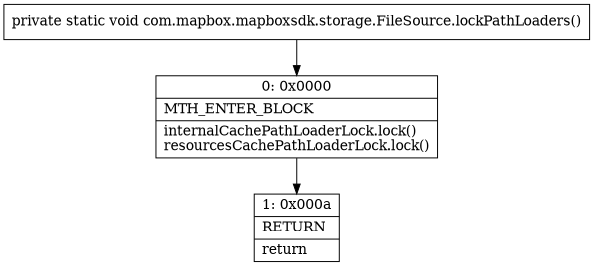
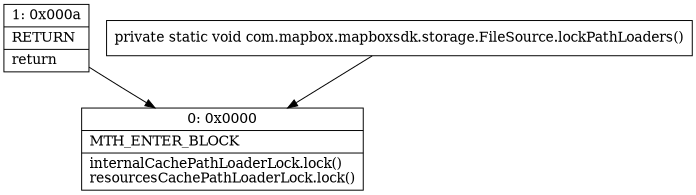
edge "0: 0x0000" -> "1: 0x000a": reversed
